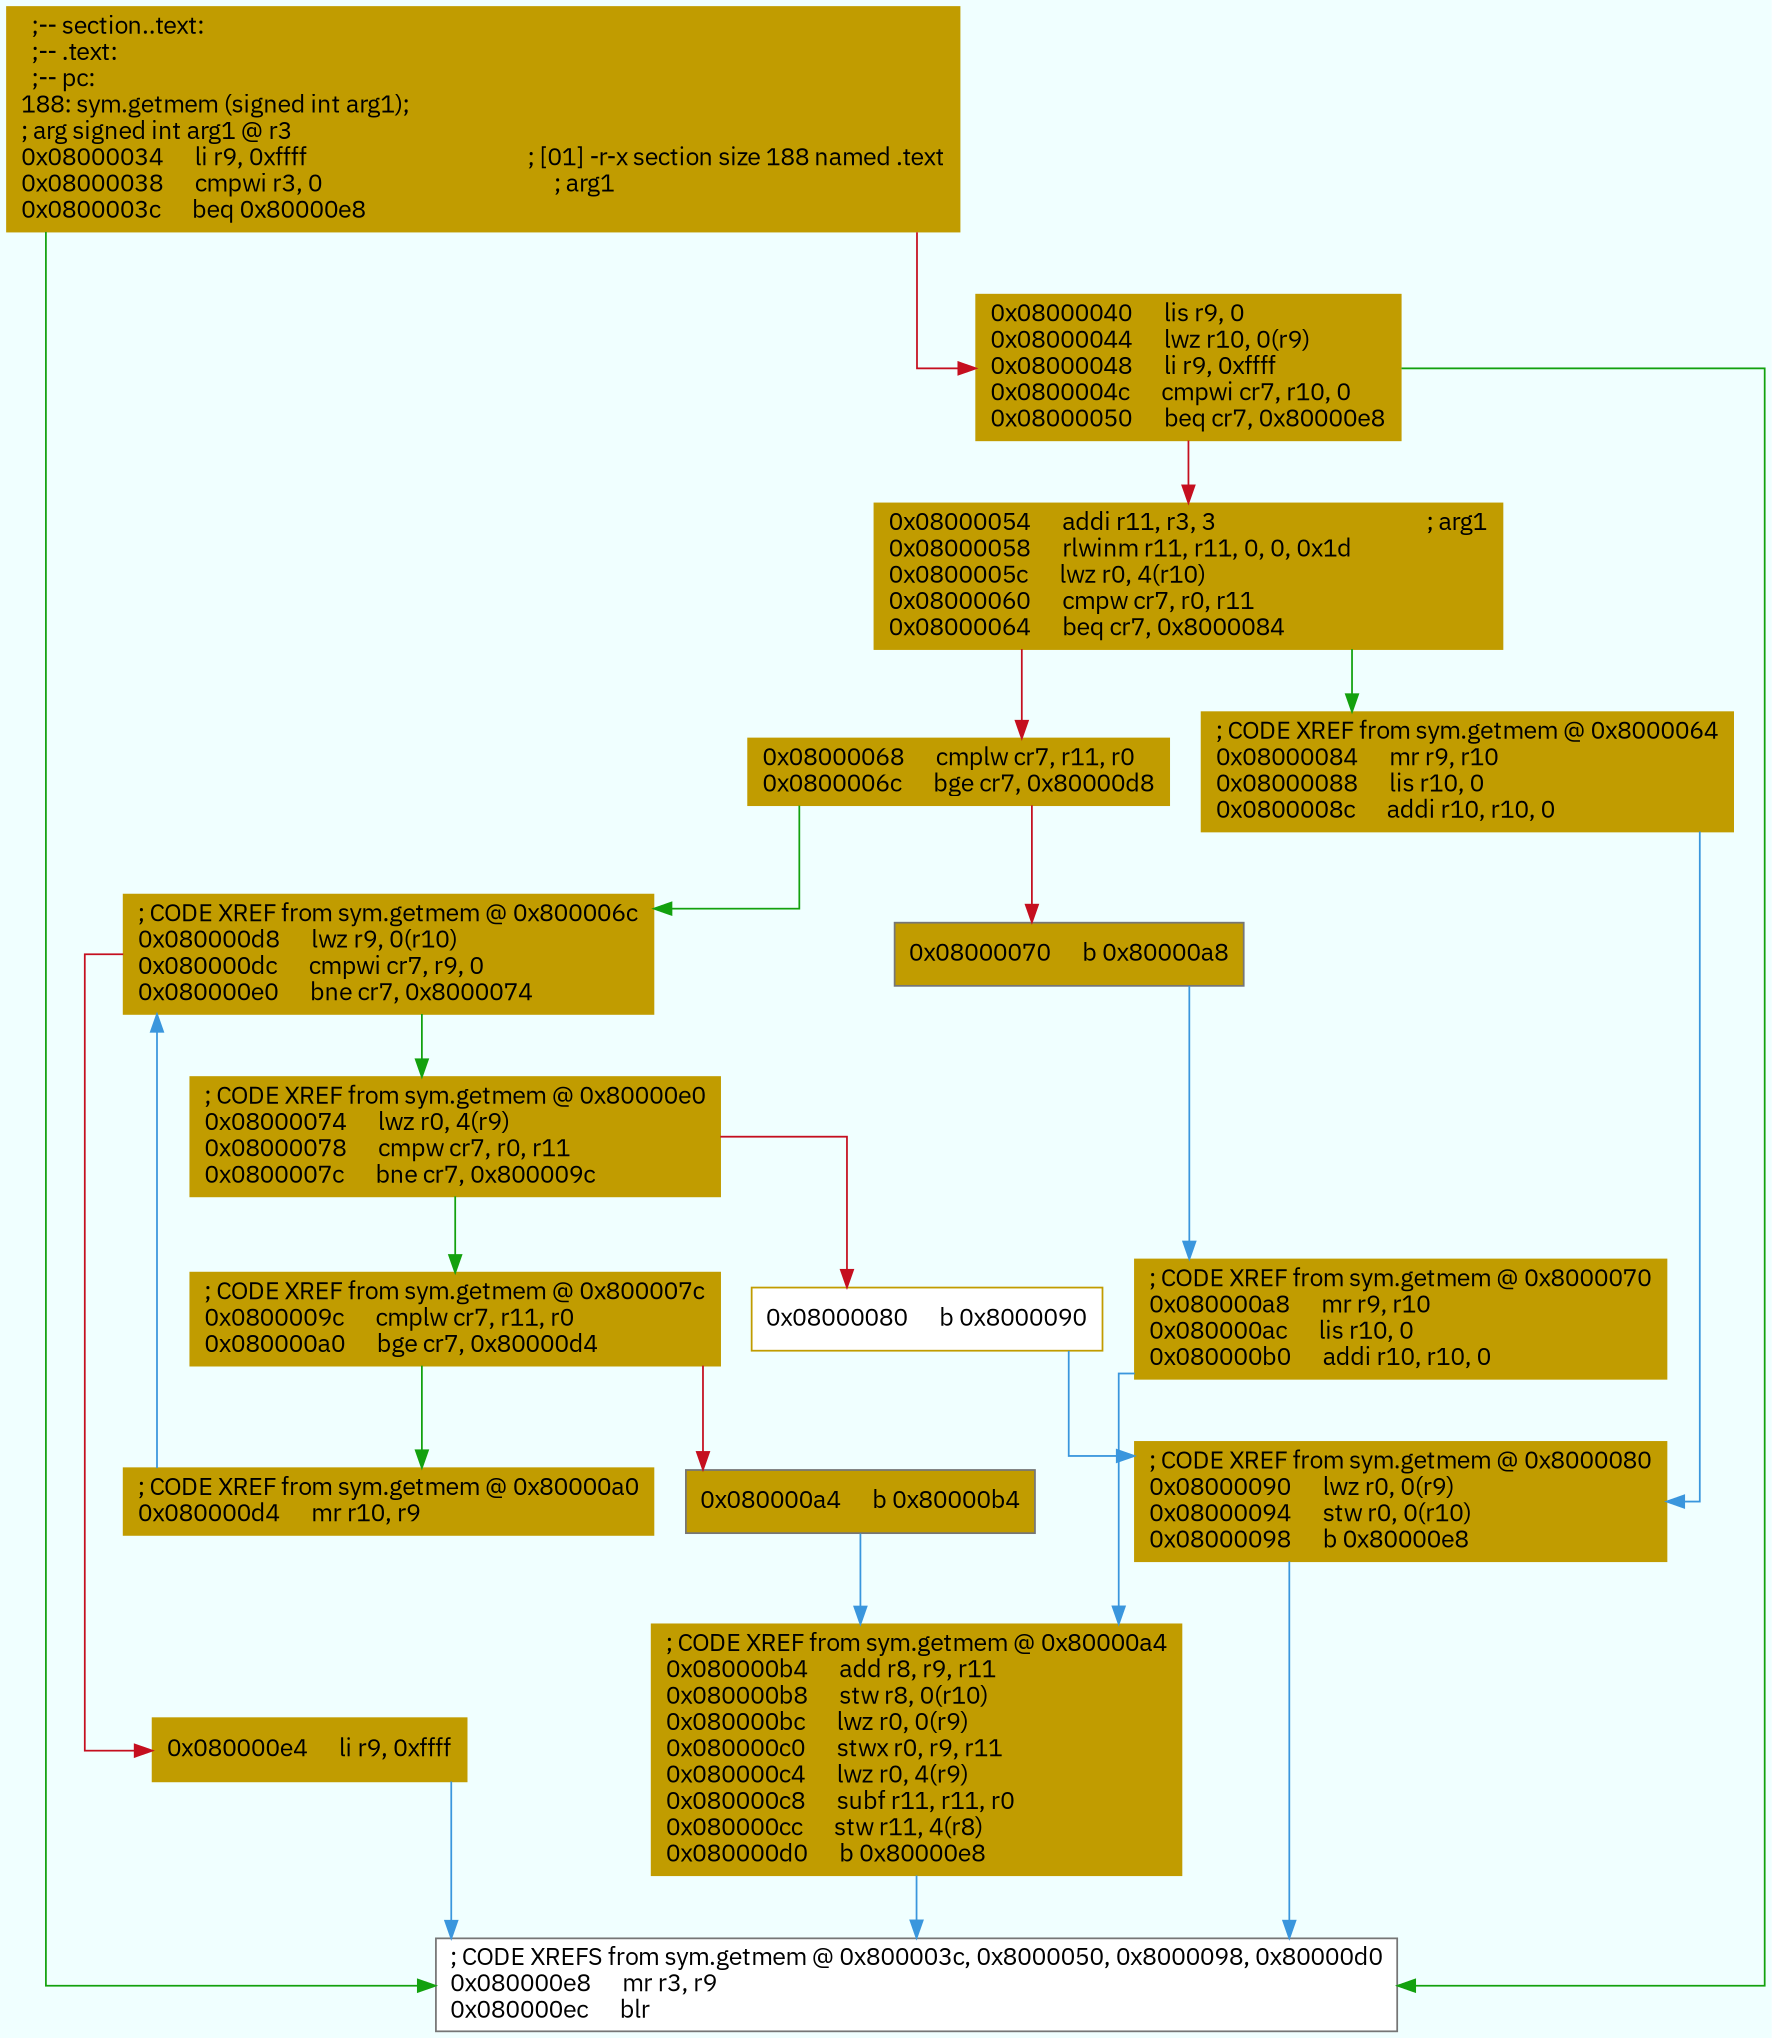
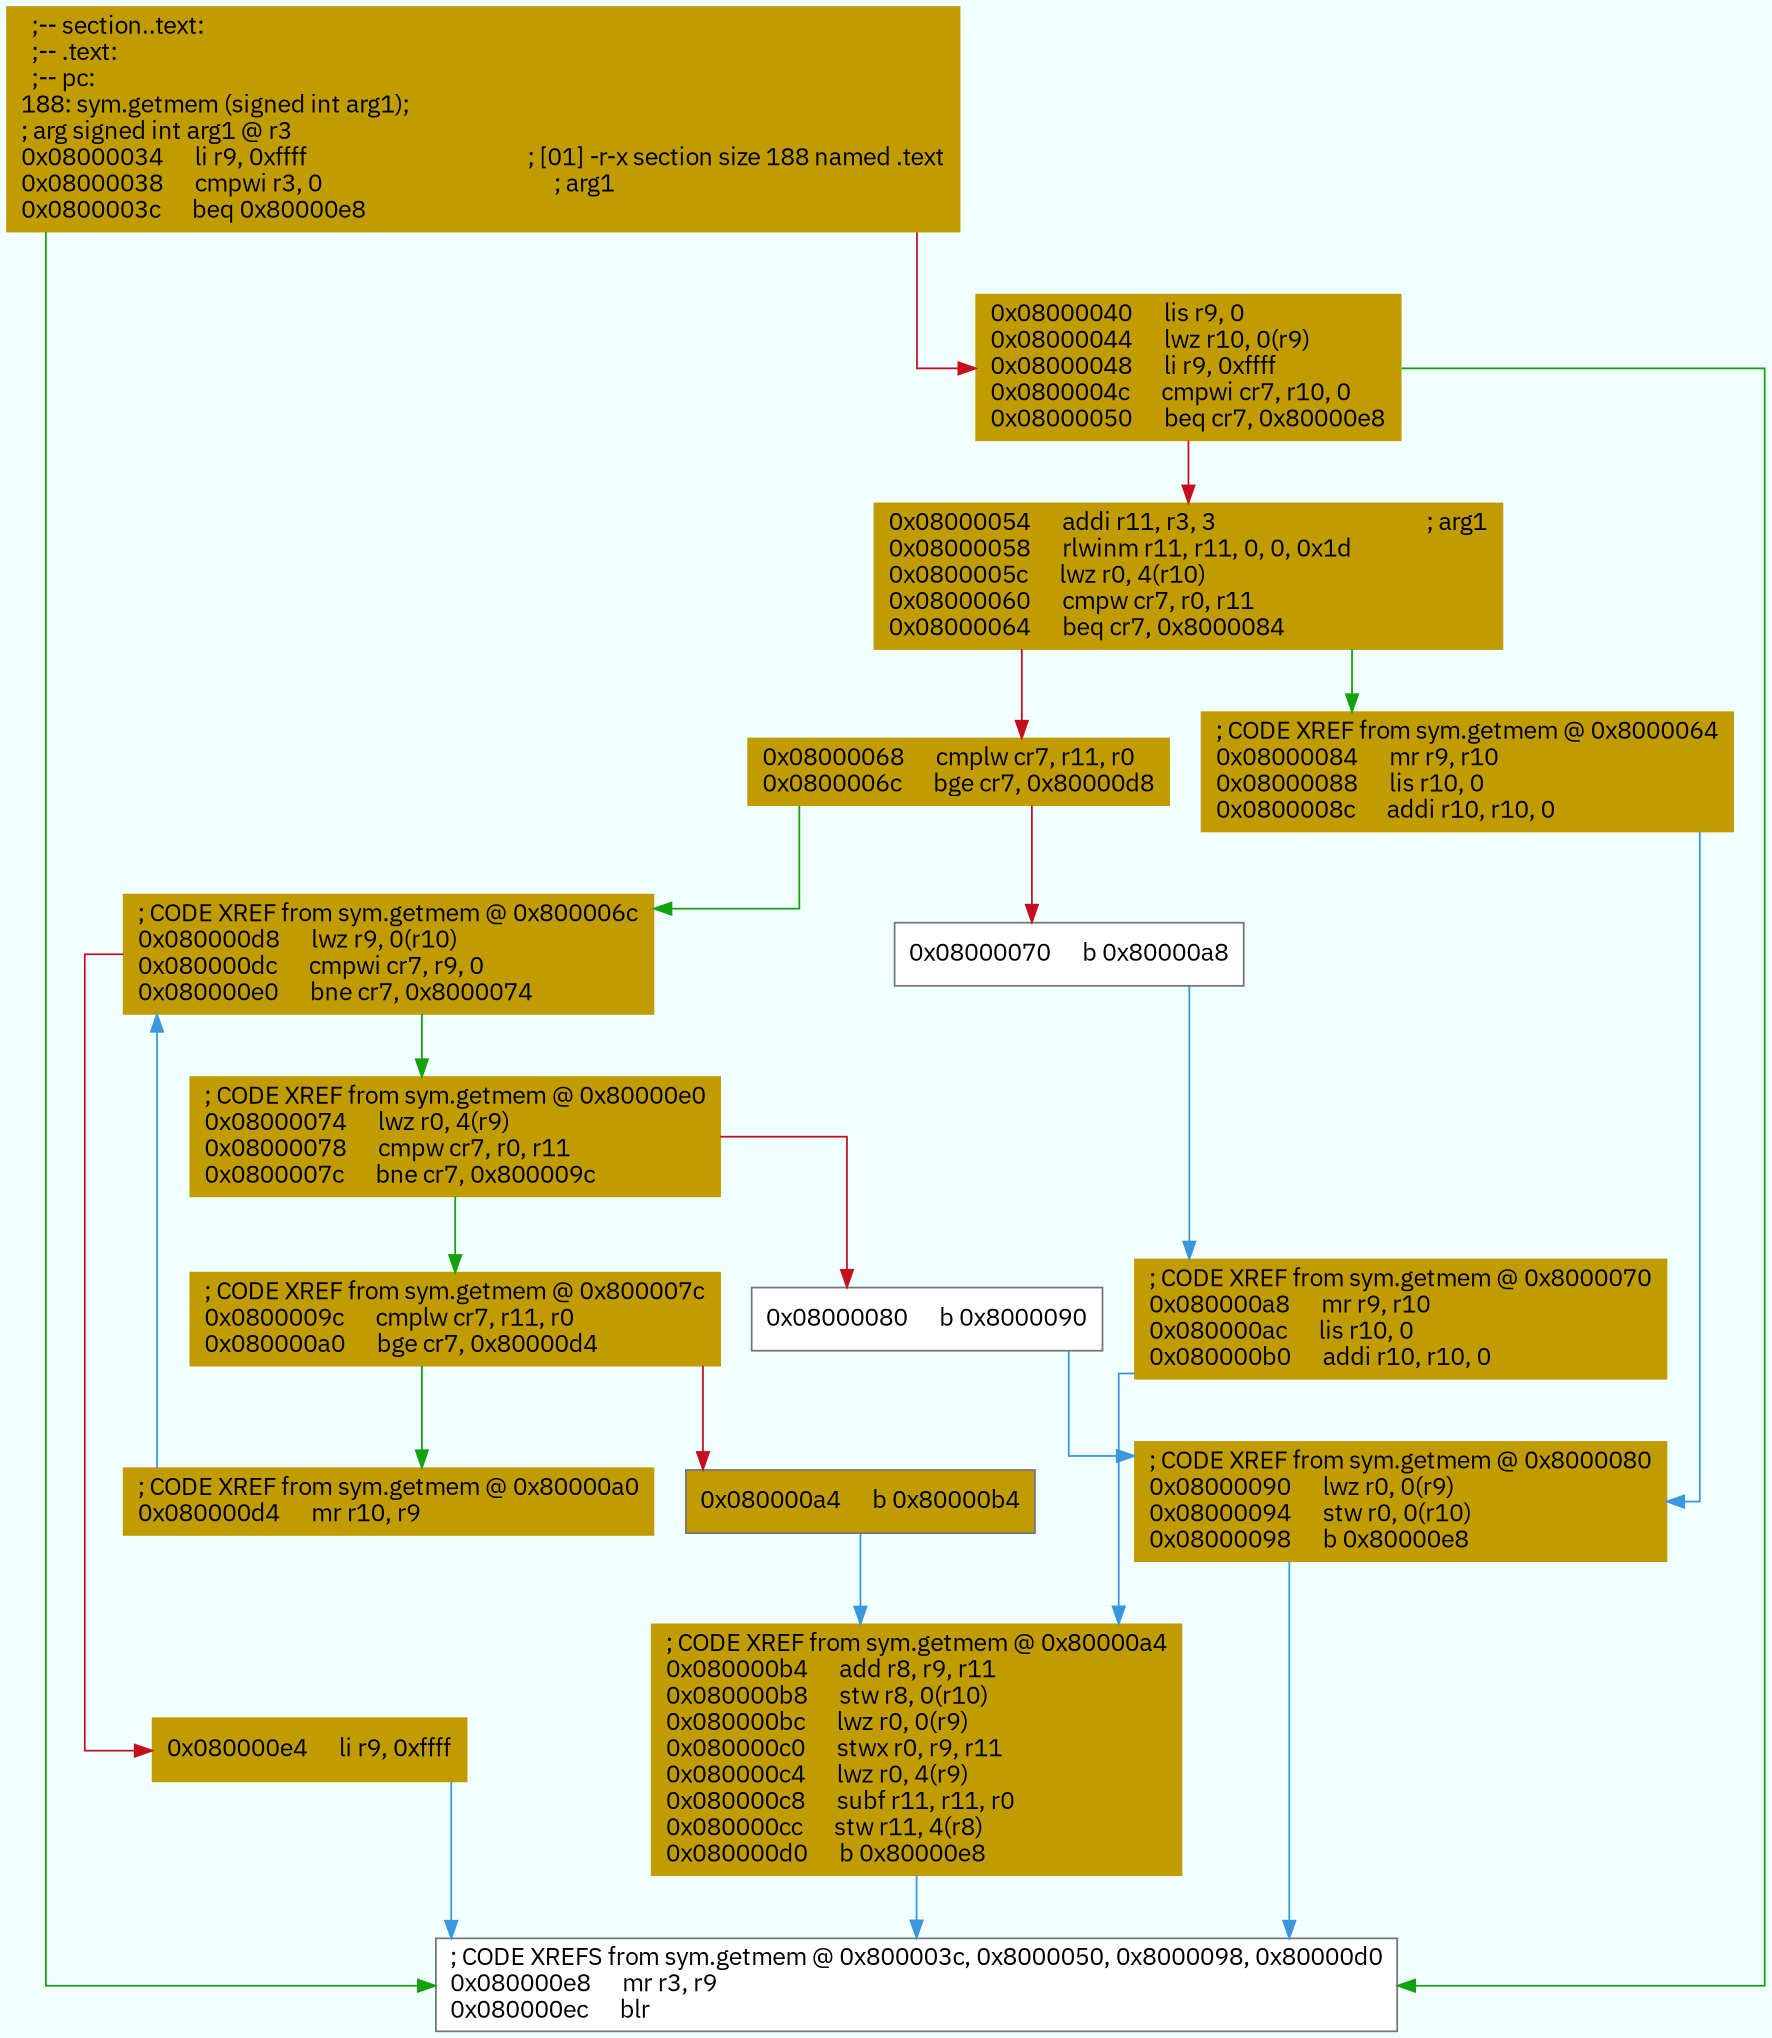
node "0x08000070      b 0x80000a8": fillcolor #c19c00 -> white
node "0x08000080      b 0x8000090": color #c19c00 -> #767676
